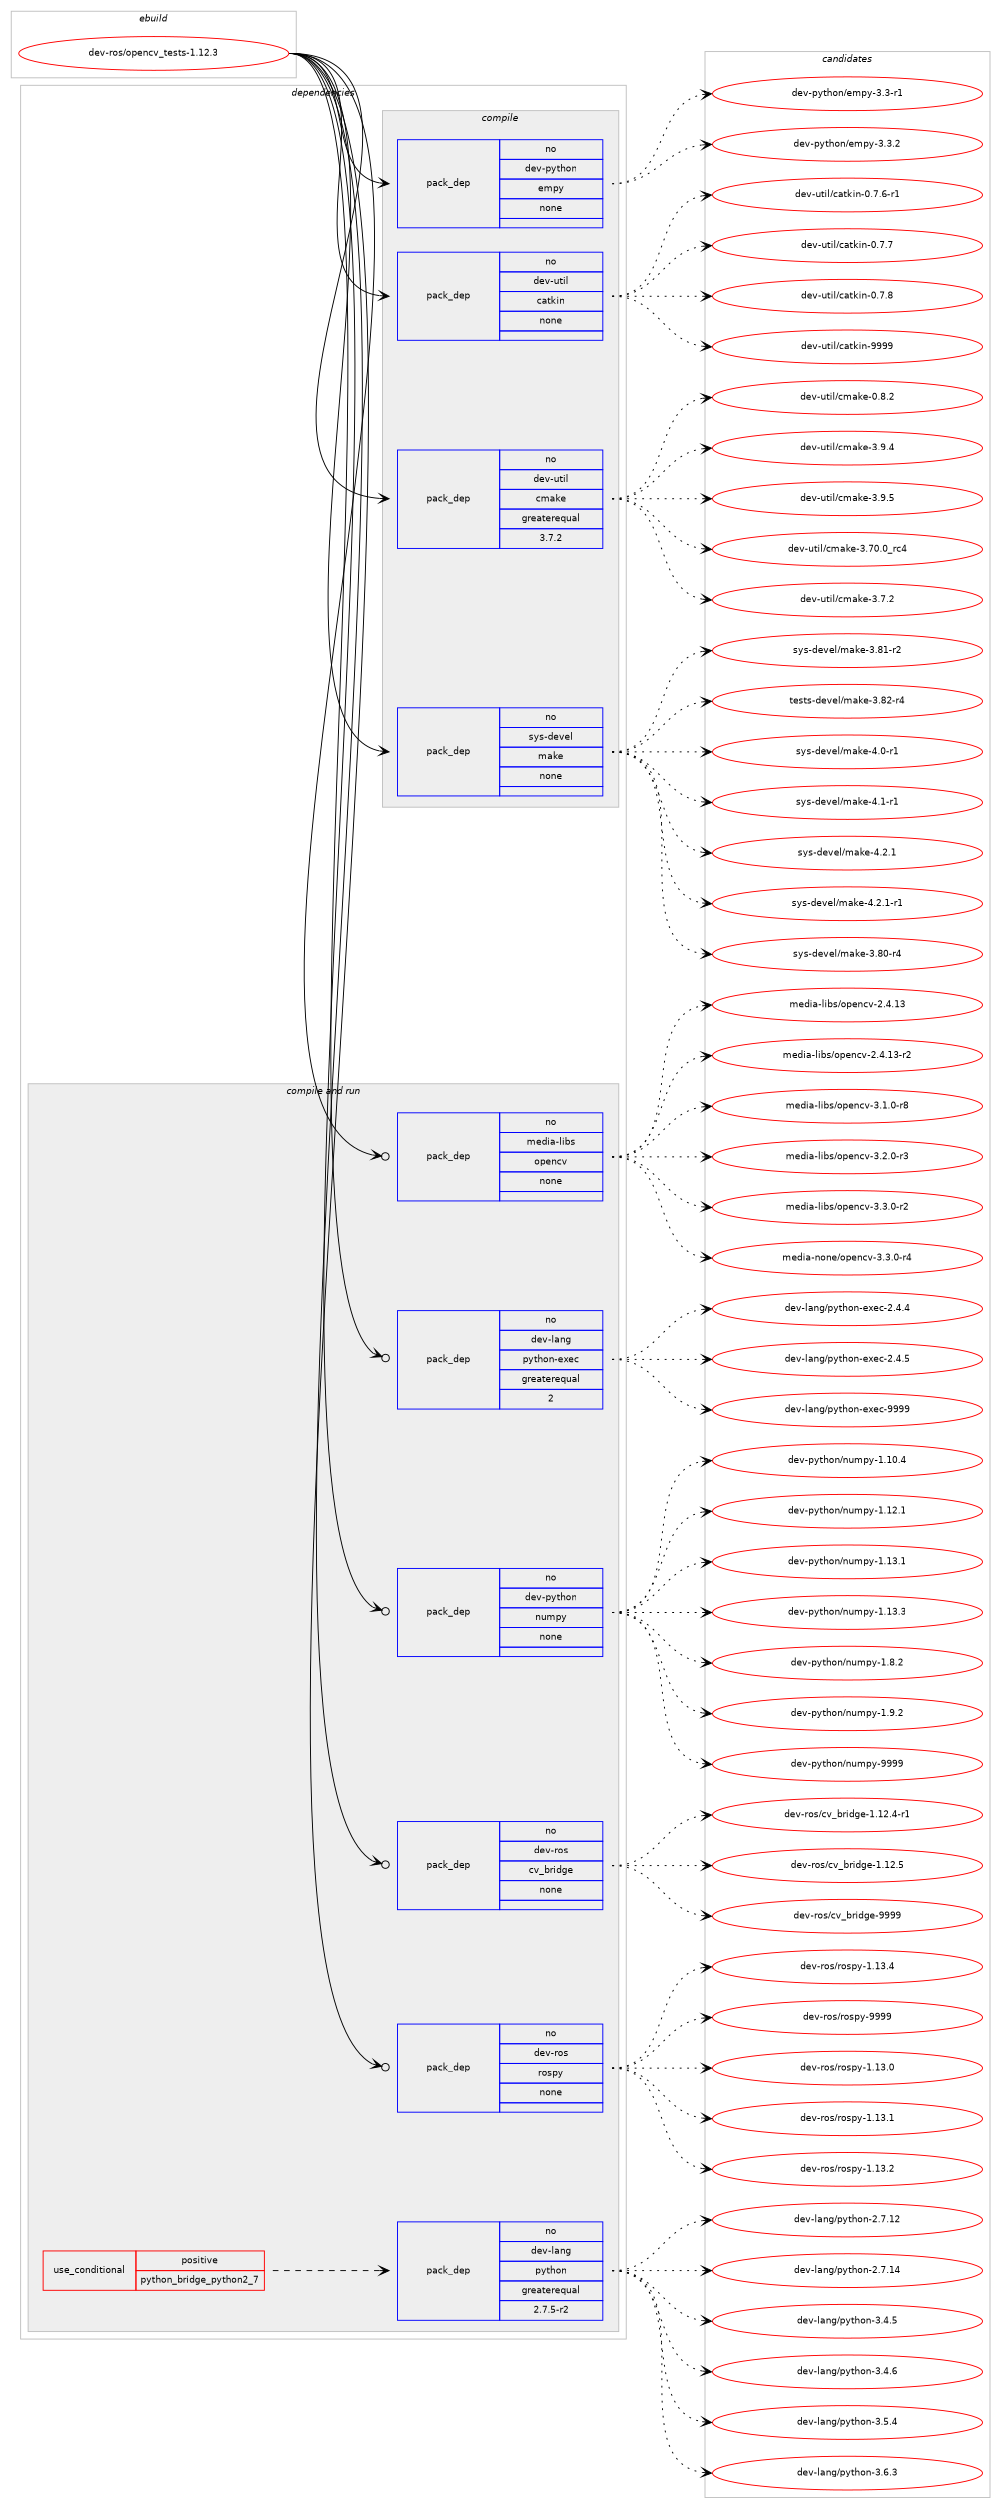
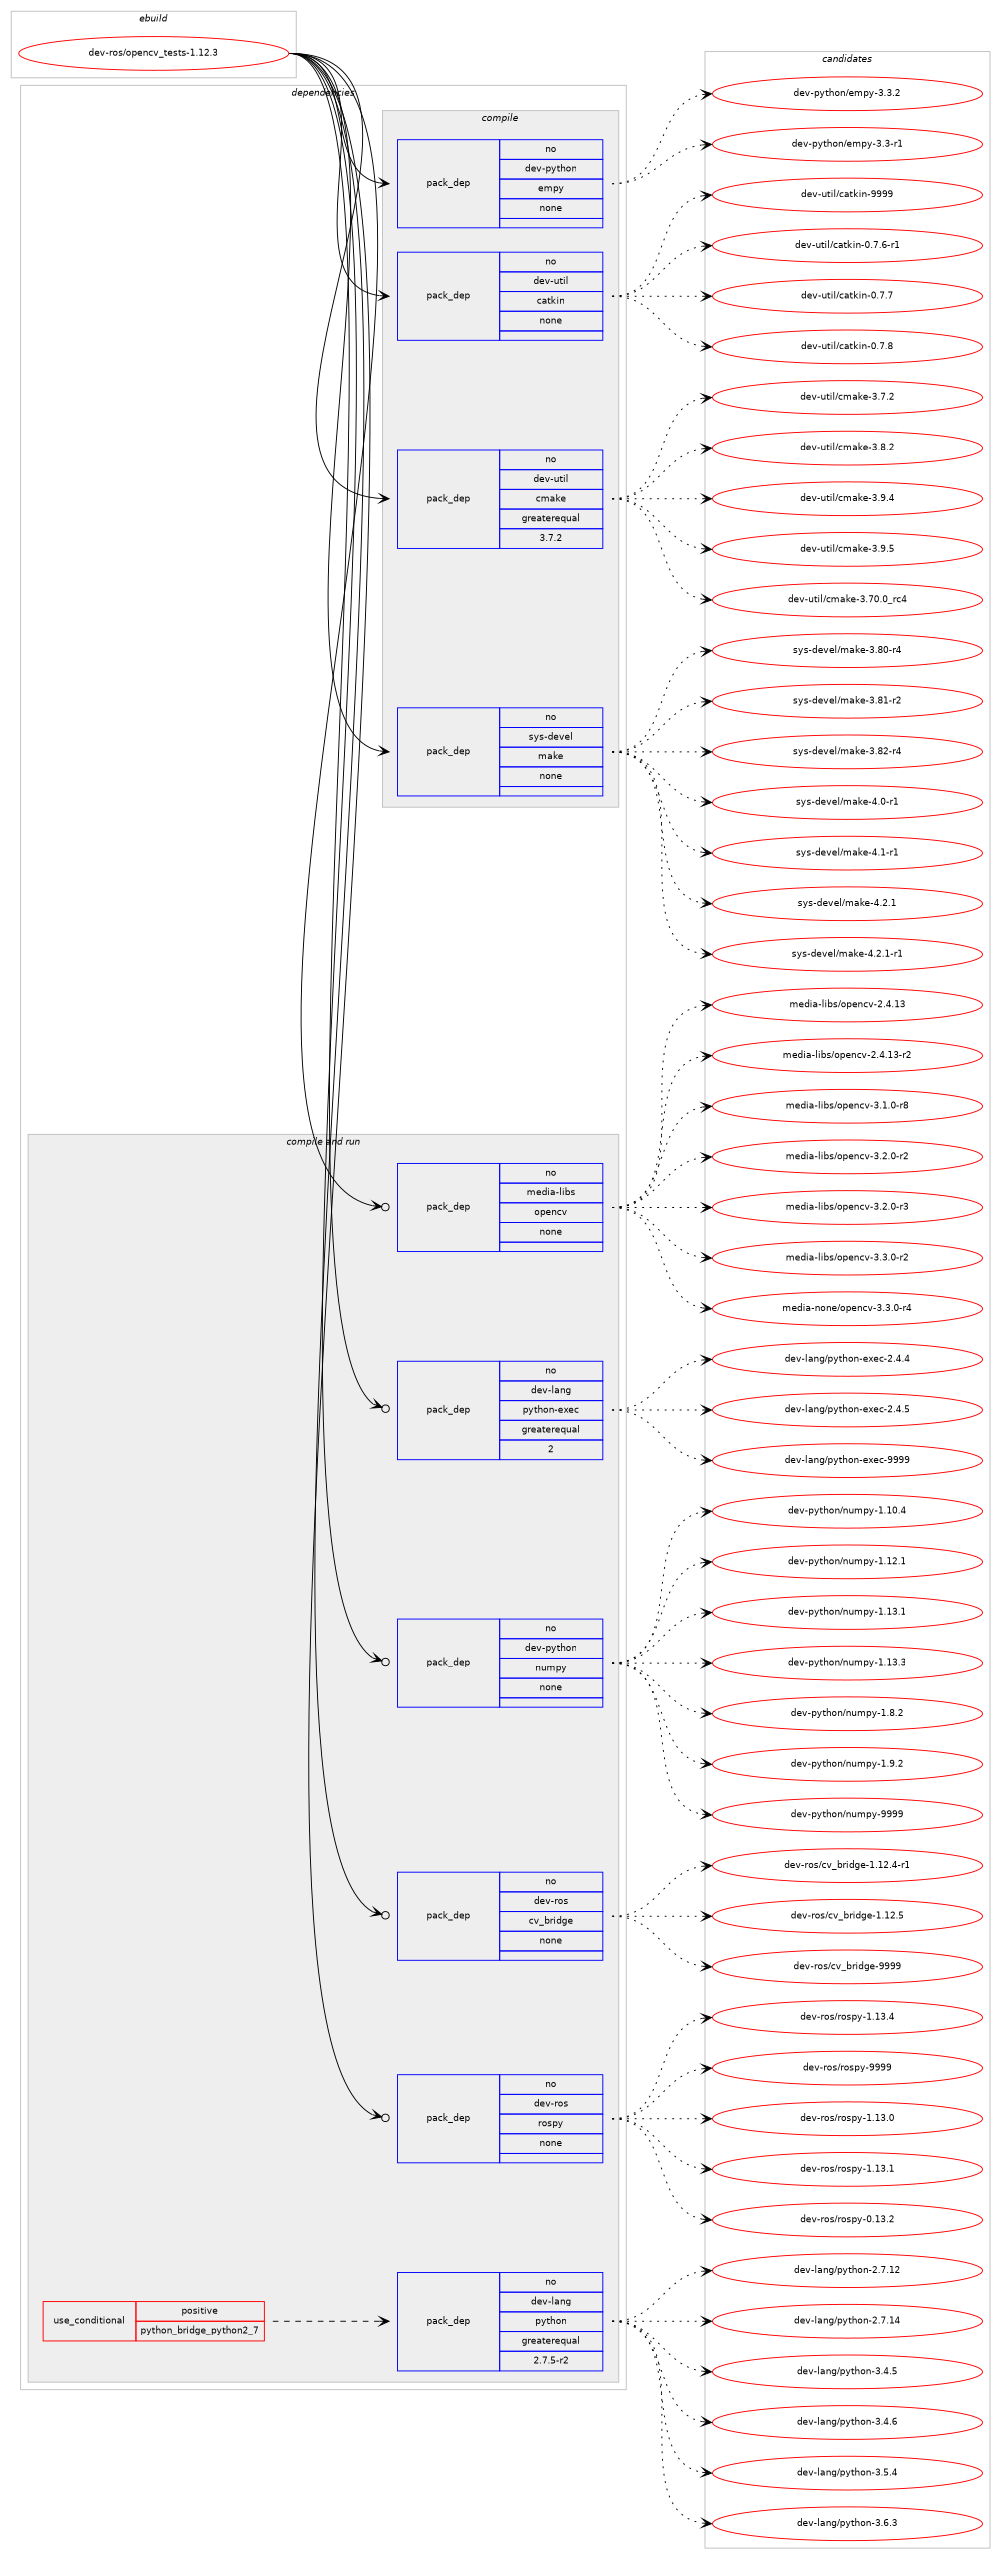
node "dev-util/cmake-0.8.2": label "dev-util/cmake-0.8.2" -> "dev-util/cmake-3.8.2"
node "tests-devel/make-3.82-r4": label "tests-devel/make-3.82-r4" -> "sys-devel/make-3.82-r4"
node "media-libs/opencv-3.2.0-r2": added
node "dev-ros/rospy-1.13.2": label "dev-ros/rospy-1.13.2" -> "dev-ros/rospy-0.13.2"
